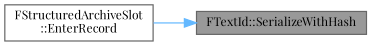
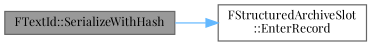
edge "FStructuredArchiveSlot ::EnterRecord" -> "FTextId::SerializeWithHash": reversed
